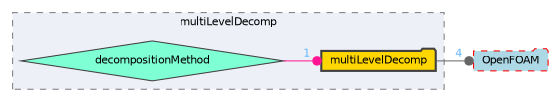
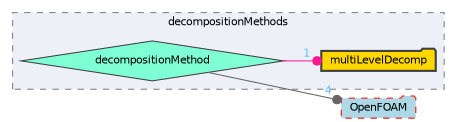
cluster "multiLevelDecomp": label "multiLevelDecomp" -> "decompositionMethods"
edge "multiLevelDecomp" -> "OpenFOAM": now "decompositionMethod" -> "OpenFOAM"
